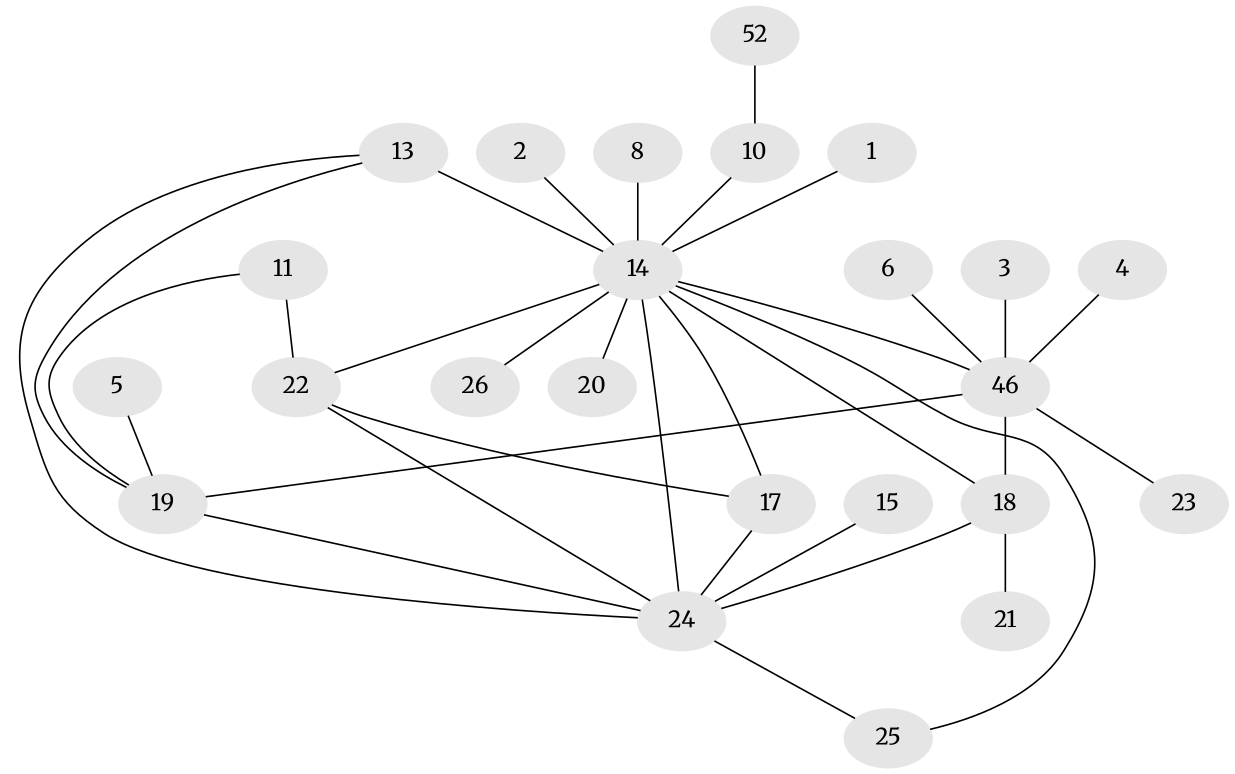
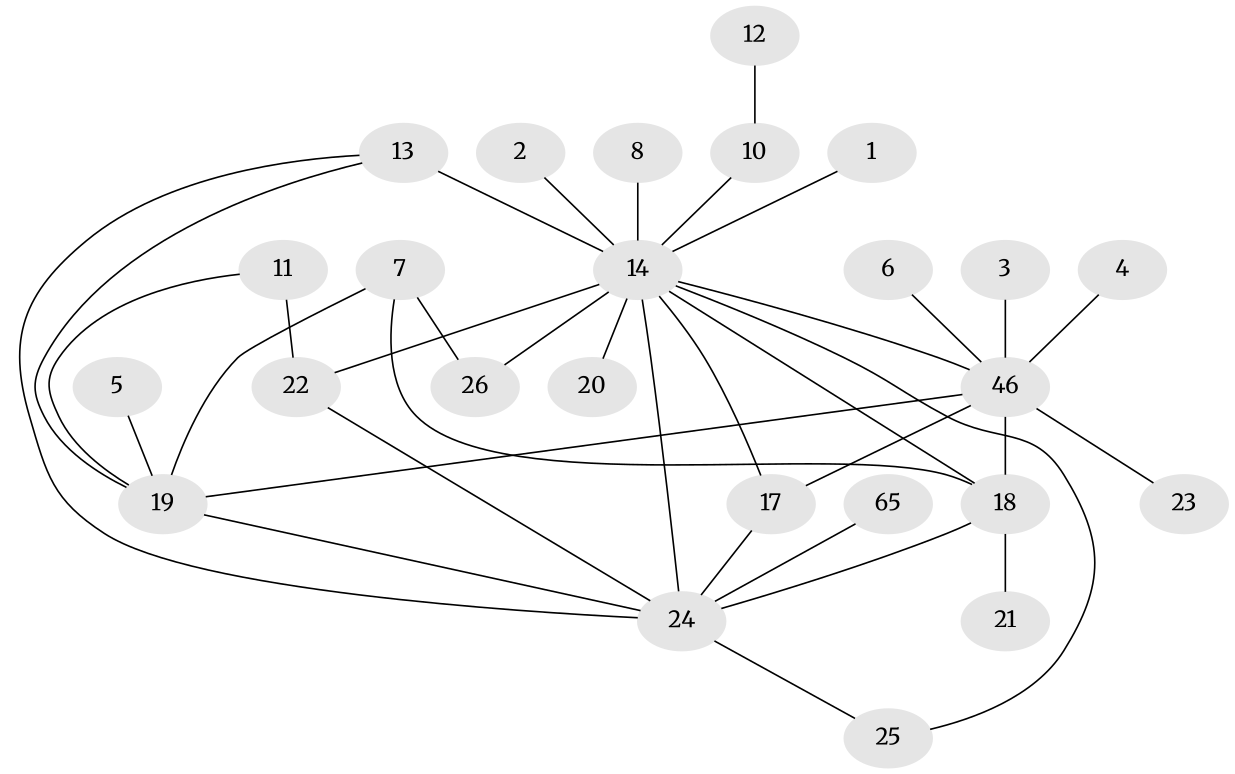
node "52": label "52" -> "12"
node "7": added
edge "22" -- "17": now "46" -- "17"
node "15": label "15" -> "65"
